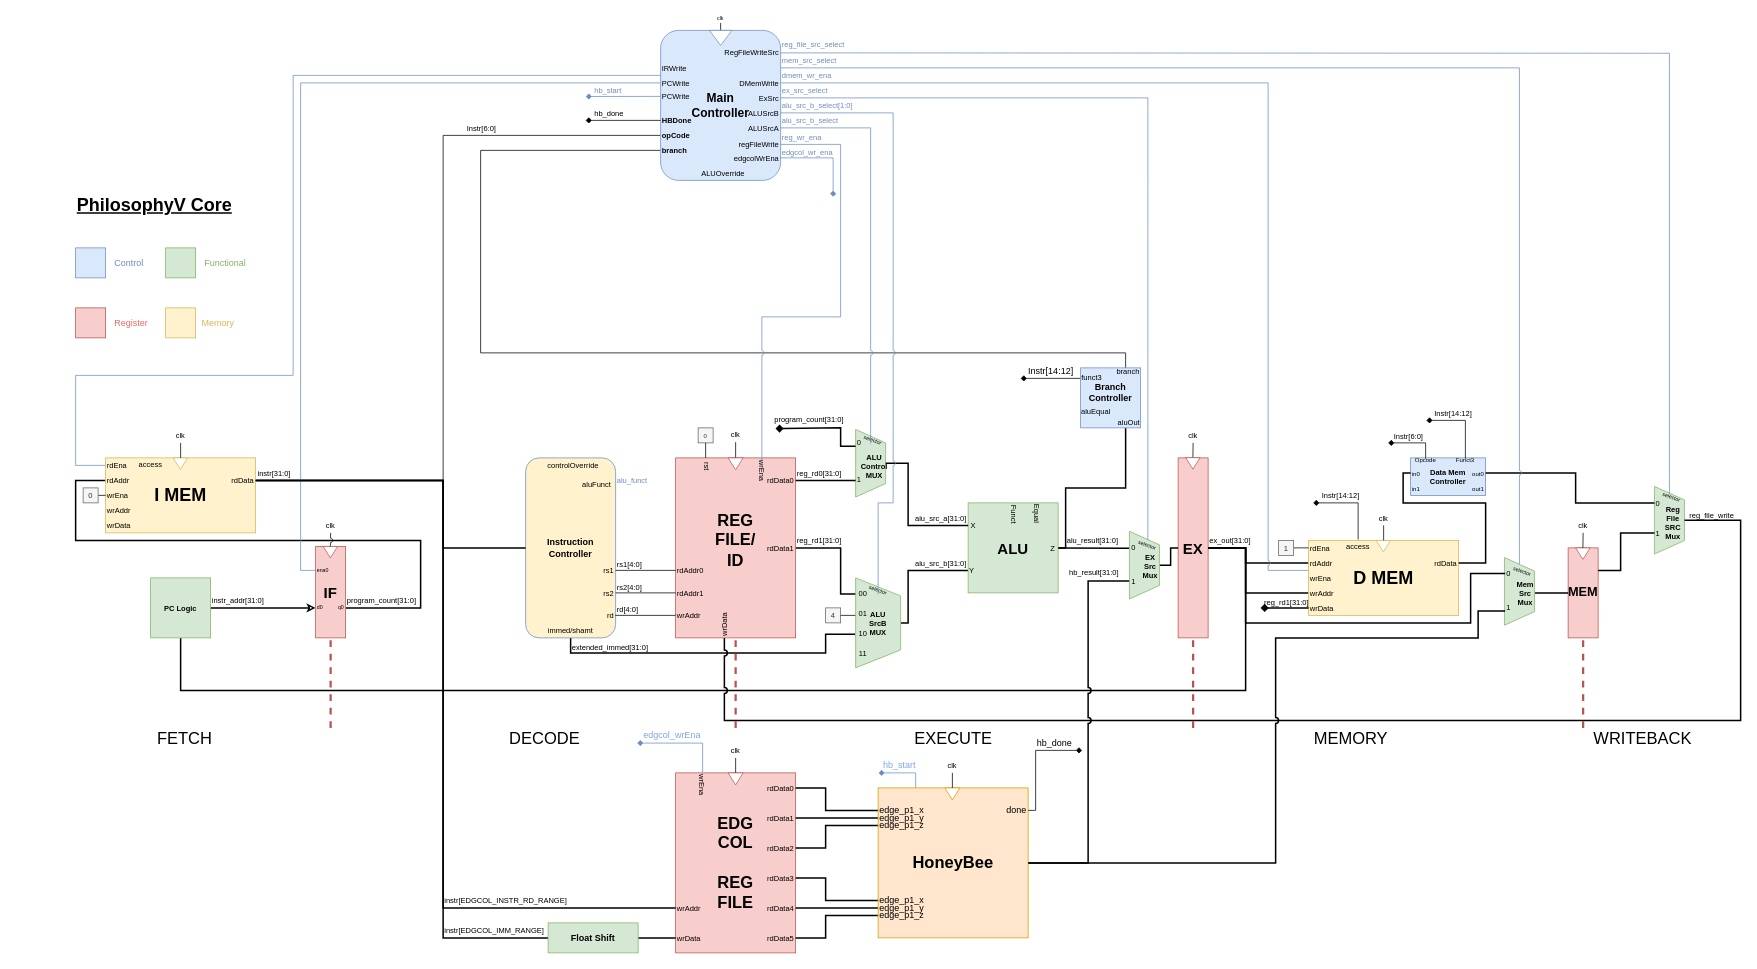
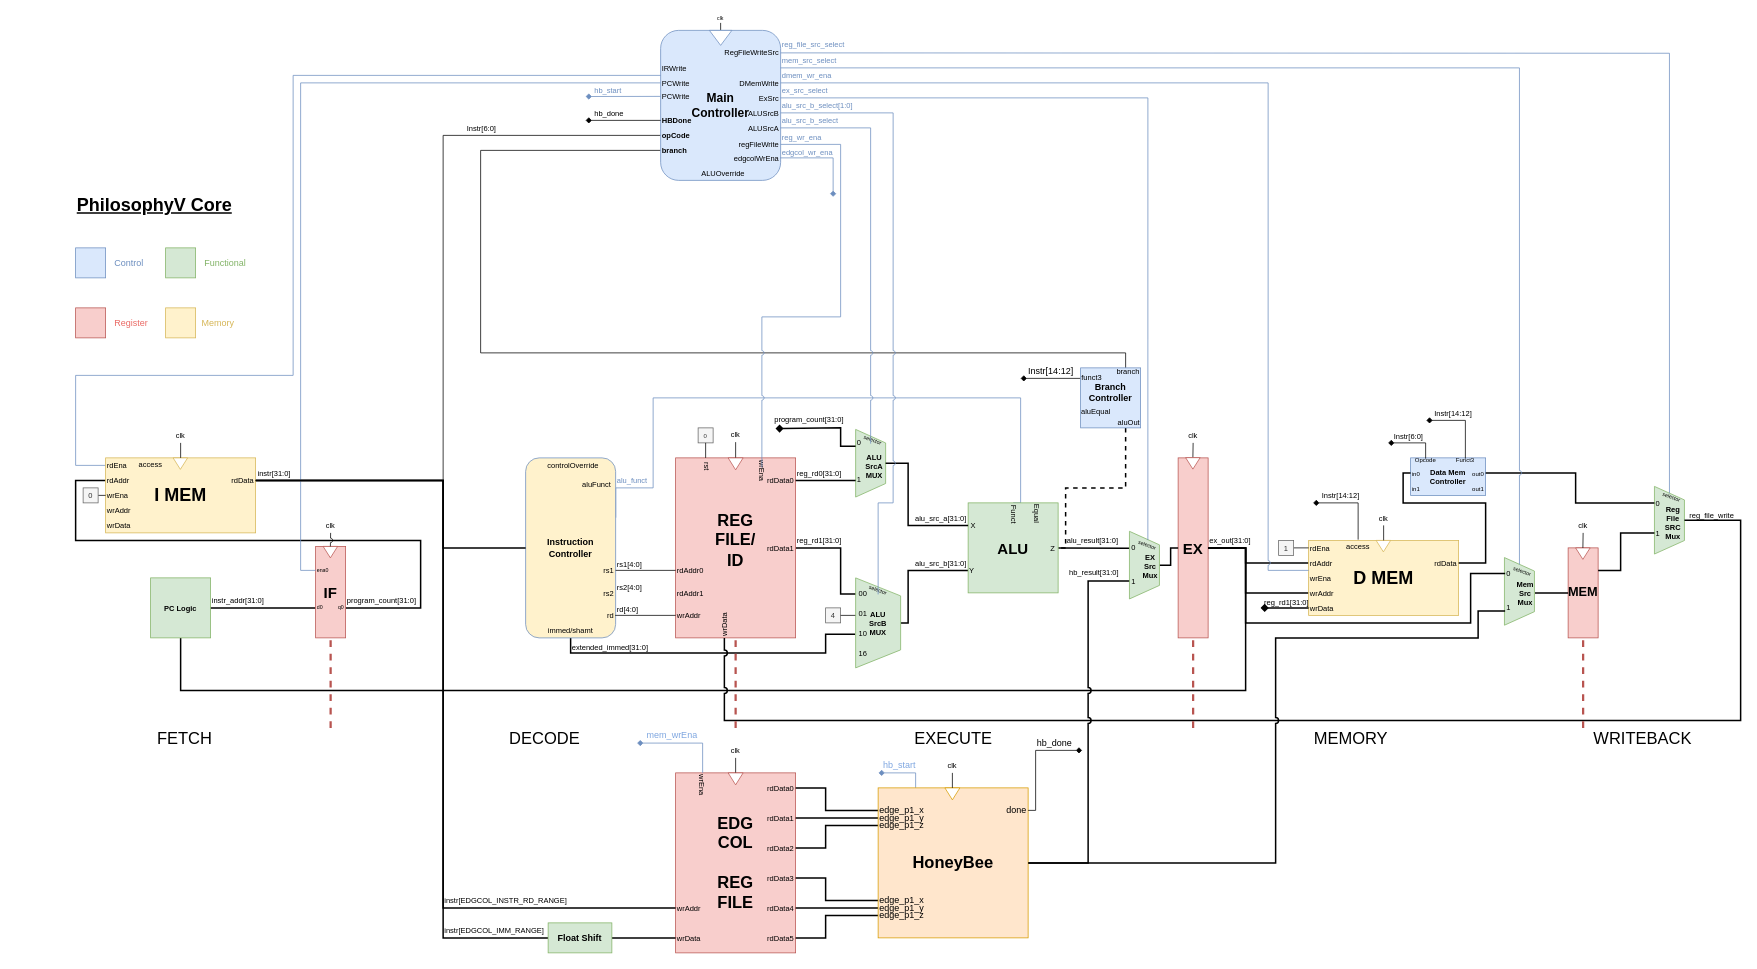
edge "Instruction Controller" -- "ALU": added
node "ALU Control MUX": label "ALU Control MUX" -> "ALU SrcA MUX"
edge "Branch Controller" -- "ALU": style solid -> dashed
edge "rs2" -- "rdAddr1": removed
edge "PC Logic" -> "d0": arrowhead classic -> none
node "11": label "11" -> "16"
node "edgcol_wrEna": label "edgcol_wrEna" -> "mem_wrEna"
node "Float Shift": size 90x30 -> 64x30
